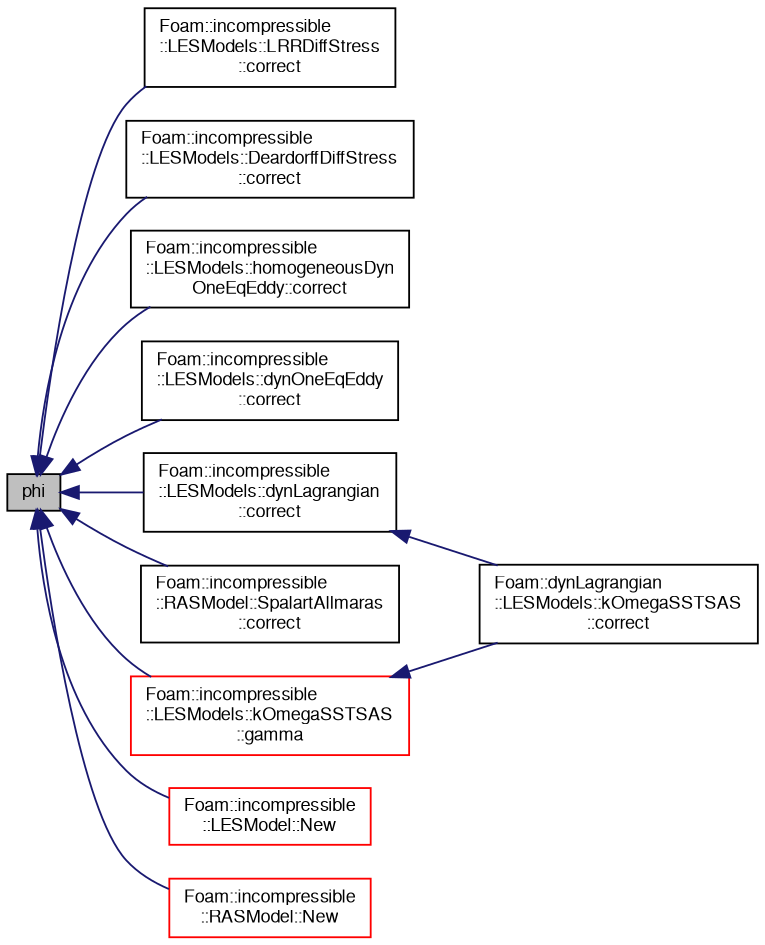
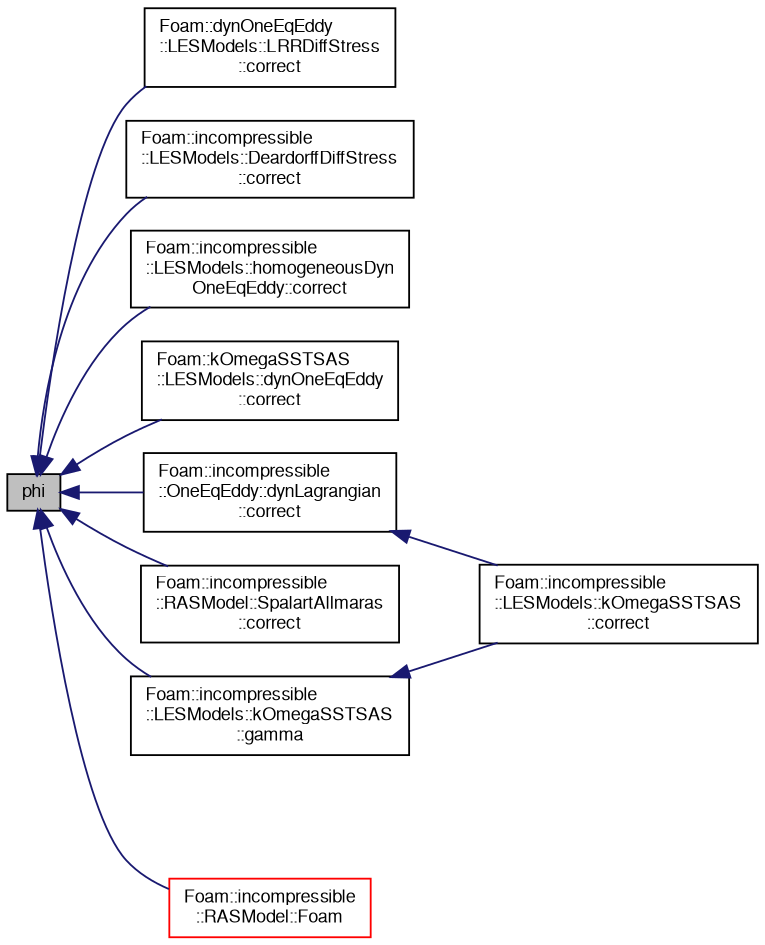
node "Foam::incompressible ::LESModels::LRRDiffStress ::correct": label "Foam::incompressible ::LESModels::LRRDiffStress ::correct" -> "Foam::dynOneEqEddy ::LESModels::LRRDiffStress ::correct"
node "Foam::incompressible ::LESModels::dynOneEqEddy ::correct": label "Foam::incompressible ::LESModels::dynOneEqEddy ::correct" -> "Foam::kOmegaSSTSAS ::LESModels::dynOneEqEddy ::correct"
node "Foam::incompressible ::LESModels::dynLagrangian ::correct": label "Foam::incompressible ::LESModels::dynLagrangian ::correct" -> "Foam::incompressible ::OneEqEddy::dynLagrangian ::correct"
node "Foam::dynLagrangian ::LESModels::kOmegaSSTSAS ::correct": label "Foam::dynLagrangian ::LESModels::kOmegaSSTSAS ::correct" -> "Foam::incompressible ::LESModels::kOmegaSSTSAS ::correct"
node "Foam::incompressible ::LESModels::kOmegaSSTSAS ::gamma": color red -> black
node "Foam::incompressible ::LESModel::New": removed
node "Foam::incompressible ::RASModel::New": label "Foam::incompressible ::RASModel::New" -> "Foam::incompressible ::RASModel::Foam"
